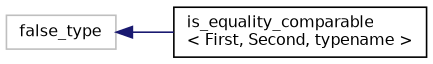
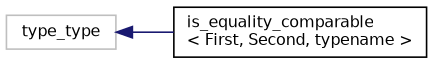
node "false_type": label "false_type" -> "type_type"
